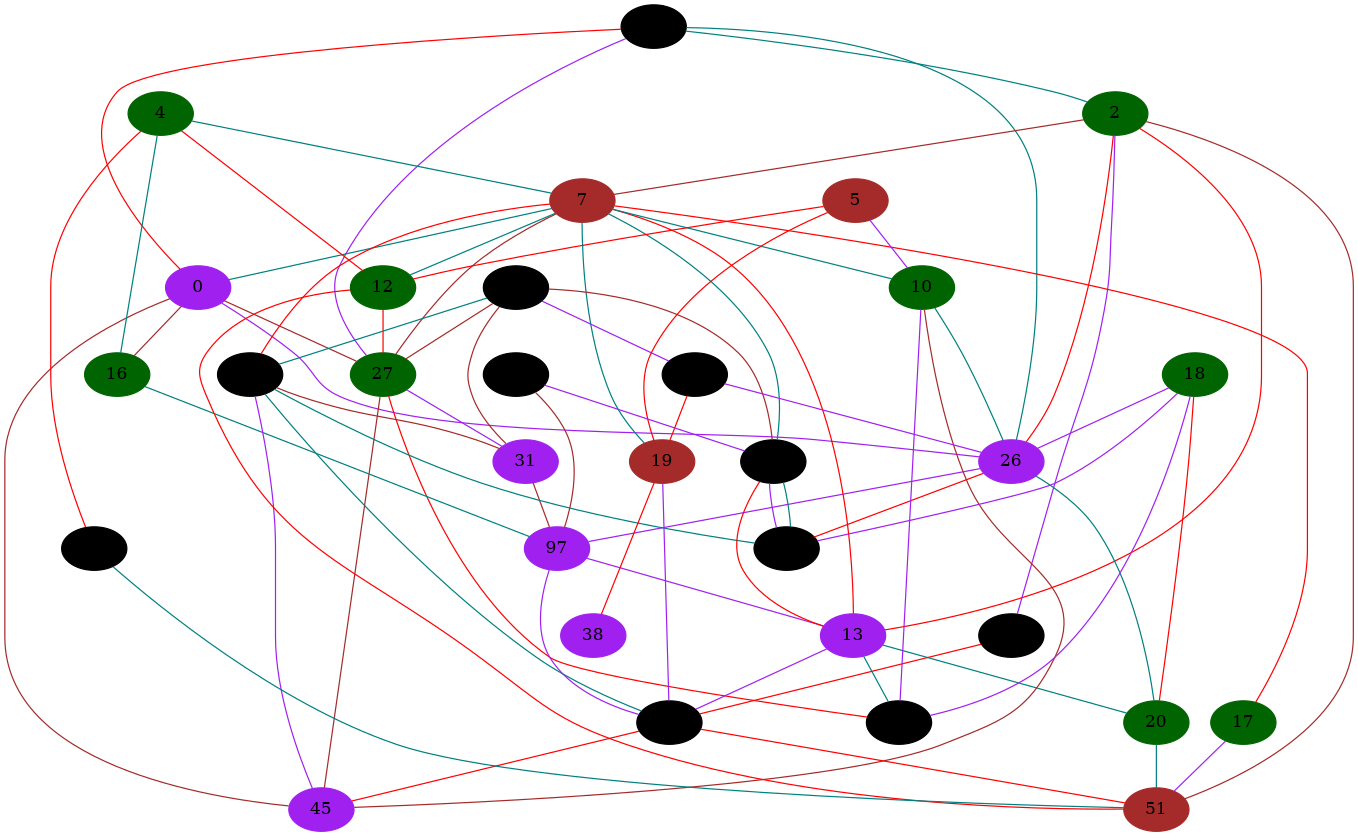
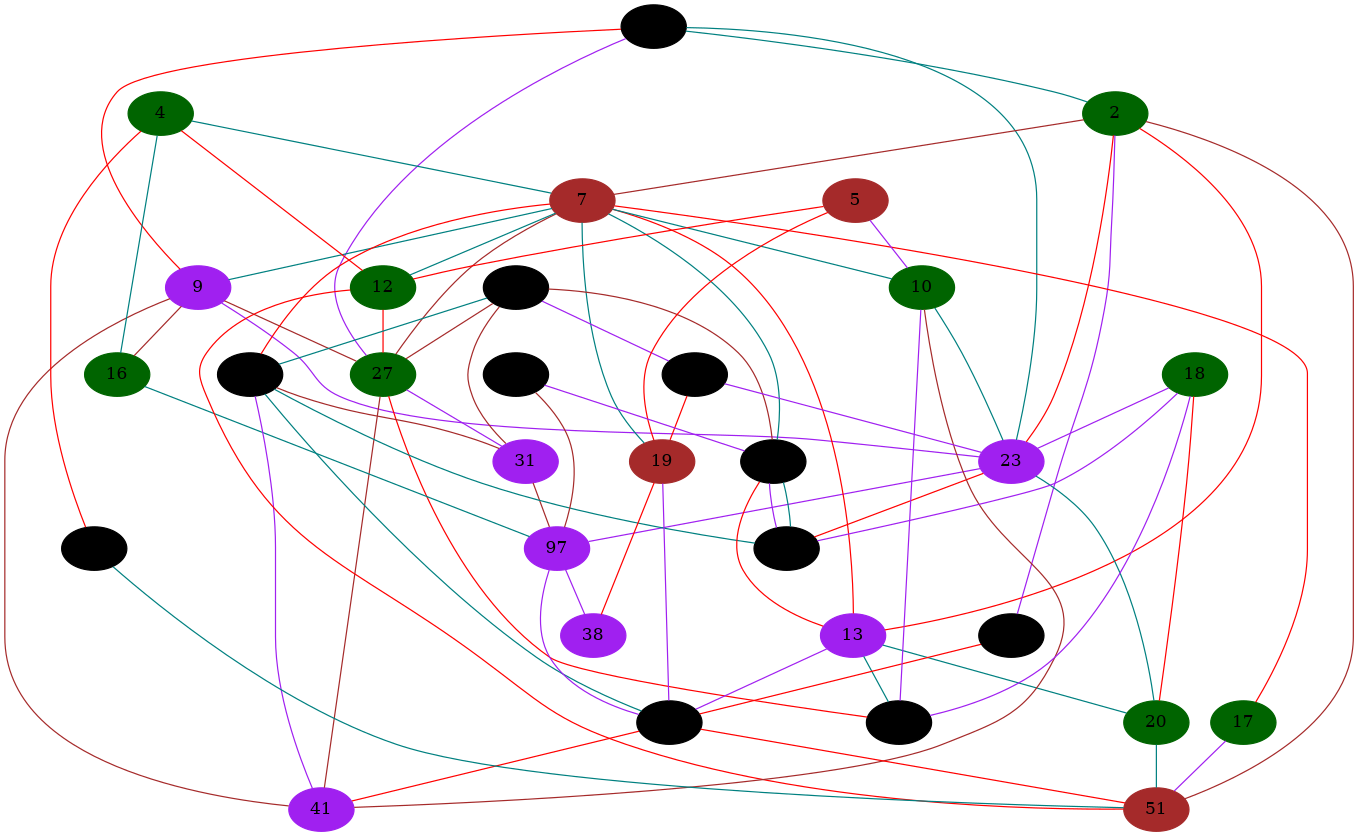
node "0": label "0" -> "9"
node "26": label "26" -> "23"
edge "97" -- "13": now "97" -- "38"
node "45": label "45" -> "41"
